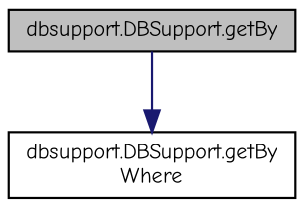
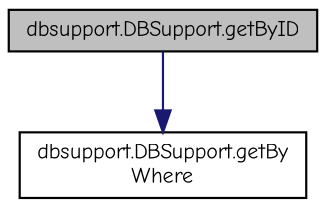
node "dbsupport.DBSupport.getBy": label "dbsupport.DBSupport.getBy" -> "dbsupport.DBSupport.getByID"
